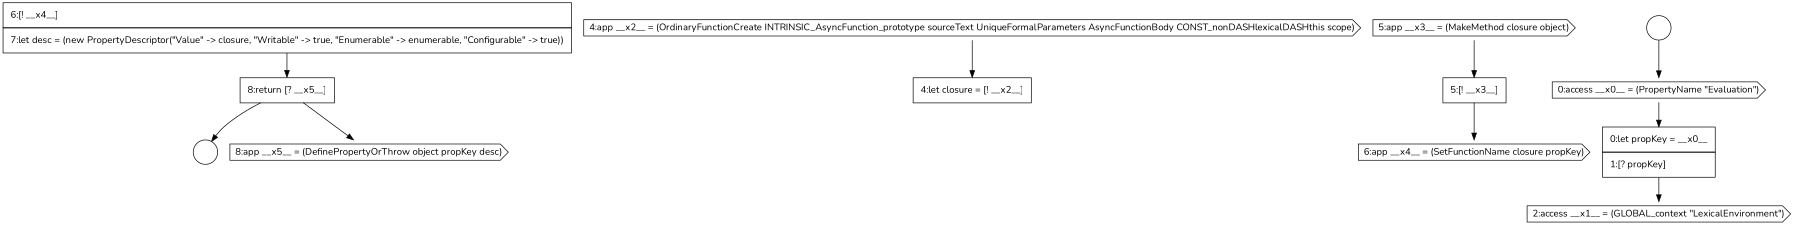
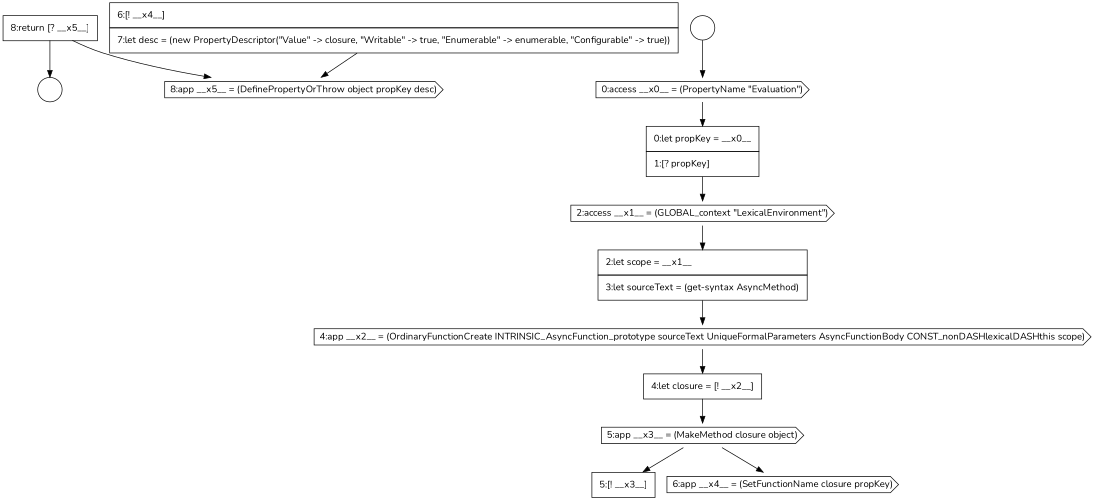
edge "6:[! __x4__]" -> "8:return [? __x5__]": now "6:[! __x4__]" -> "8:app __x5__ = (DefinePropertyOrThrow object propKey desc)"
edge "5:[! __x3__]" -> "6:app __x4__ = (SetFunctionName closure propKey)": now "5:app __x3__ = (MakeMethod closure object)" -> "6:app __x4__ = (SetFunctionName closure propKey)"
node "2:let scope = __x1__": added
edge "4:let closure = [! __x2__]" -> "5:app __x3__ = (MakeMethod closure object)": added
